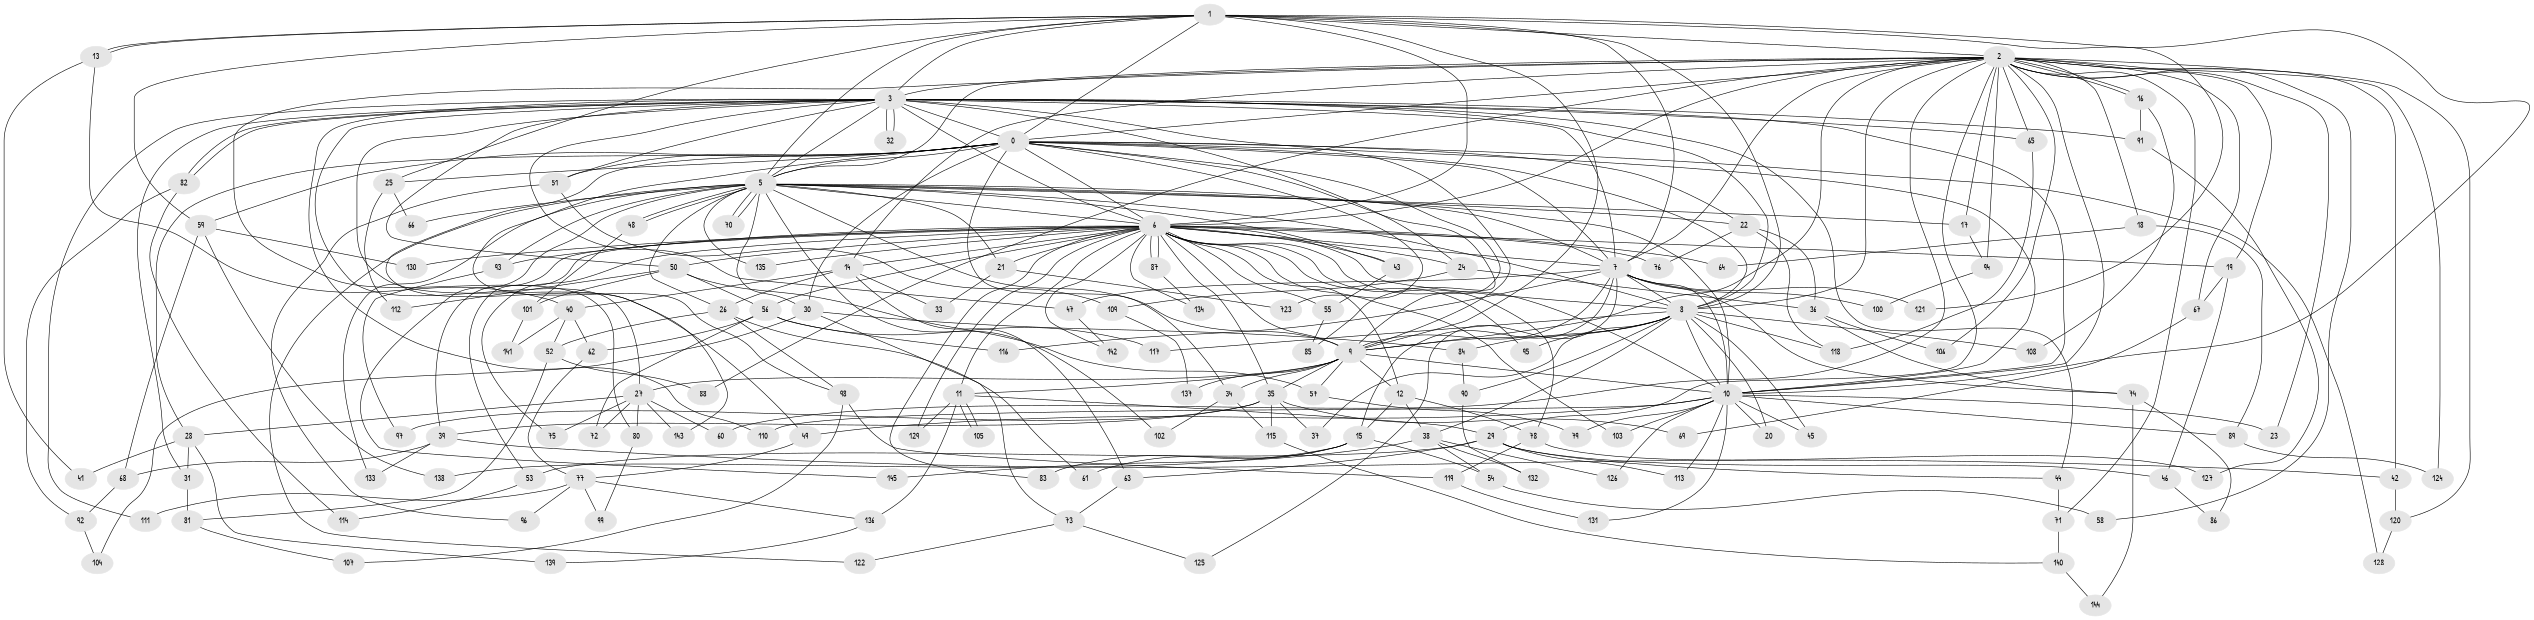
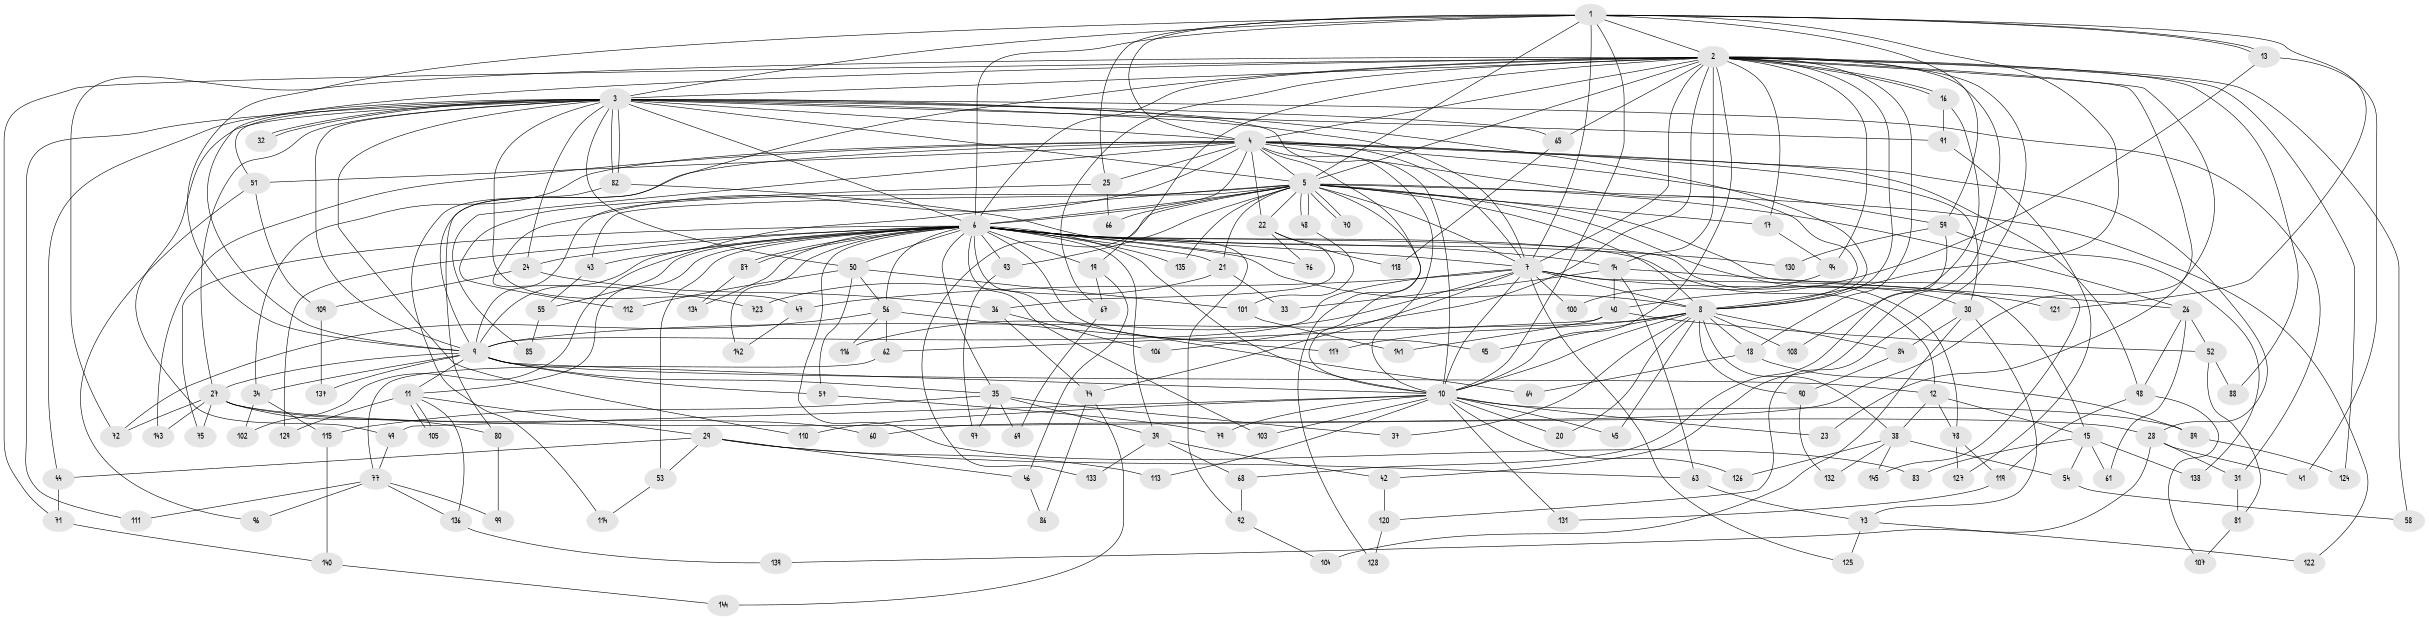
node "0": label "0" -> "4"
edge "8" -- "118": now "8" -- "18"
edge "2" -- "29": now "2" -- "72"
